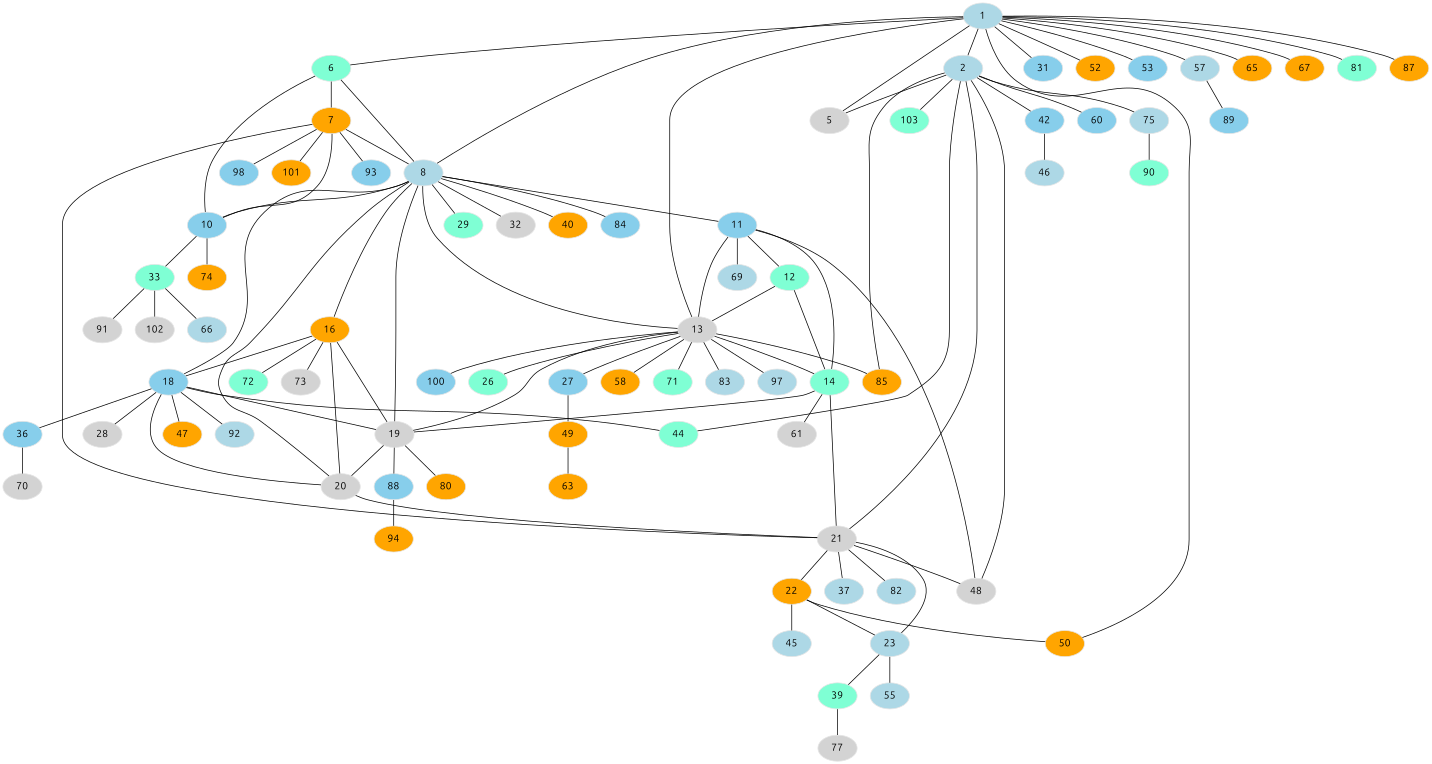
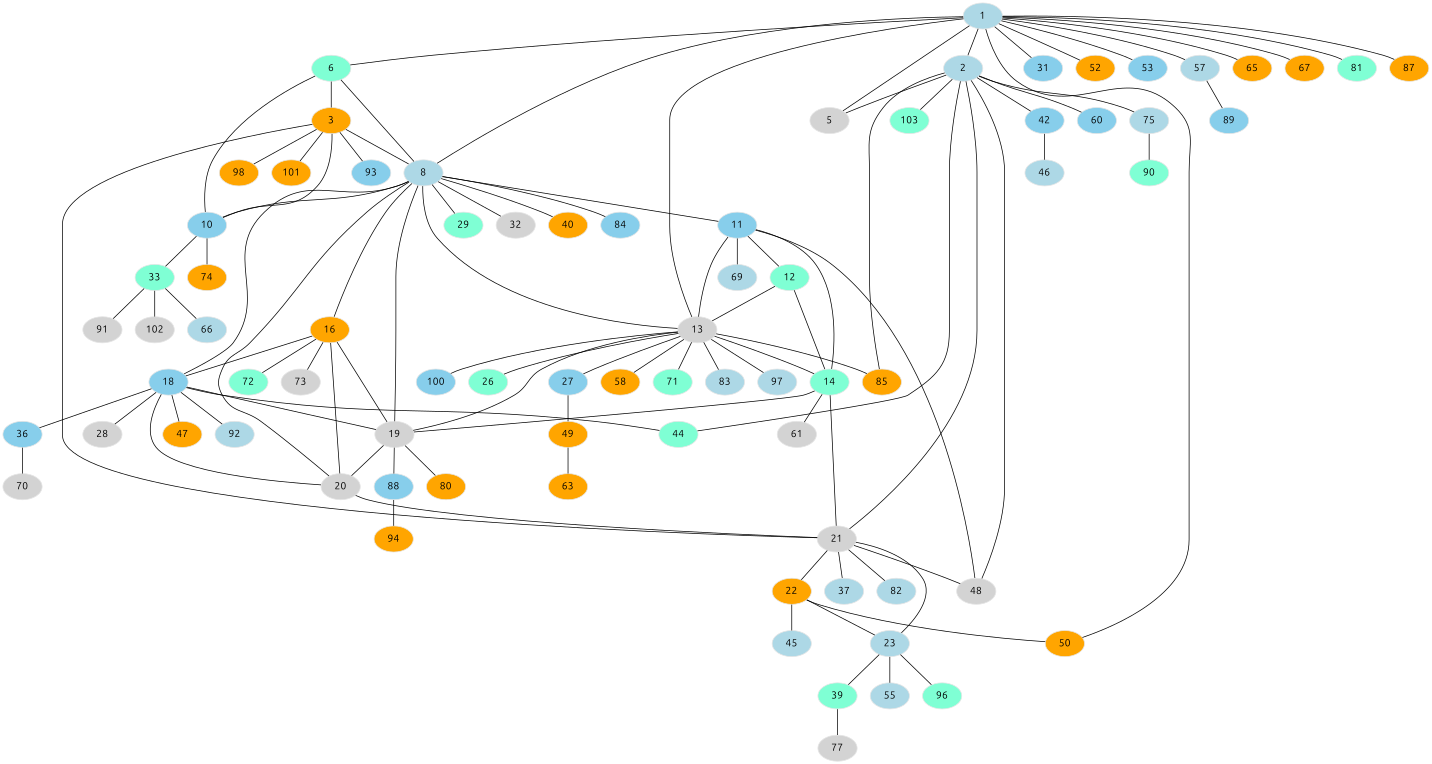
node "7": label "7" -> "3"
node "98": fillcolor skyblue -> orange
node "96": added
